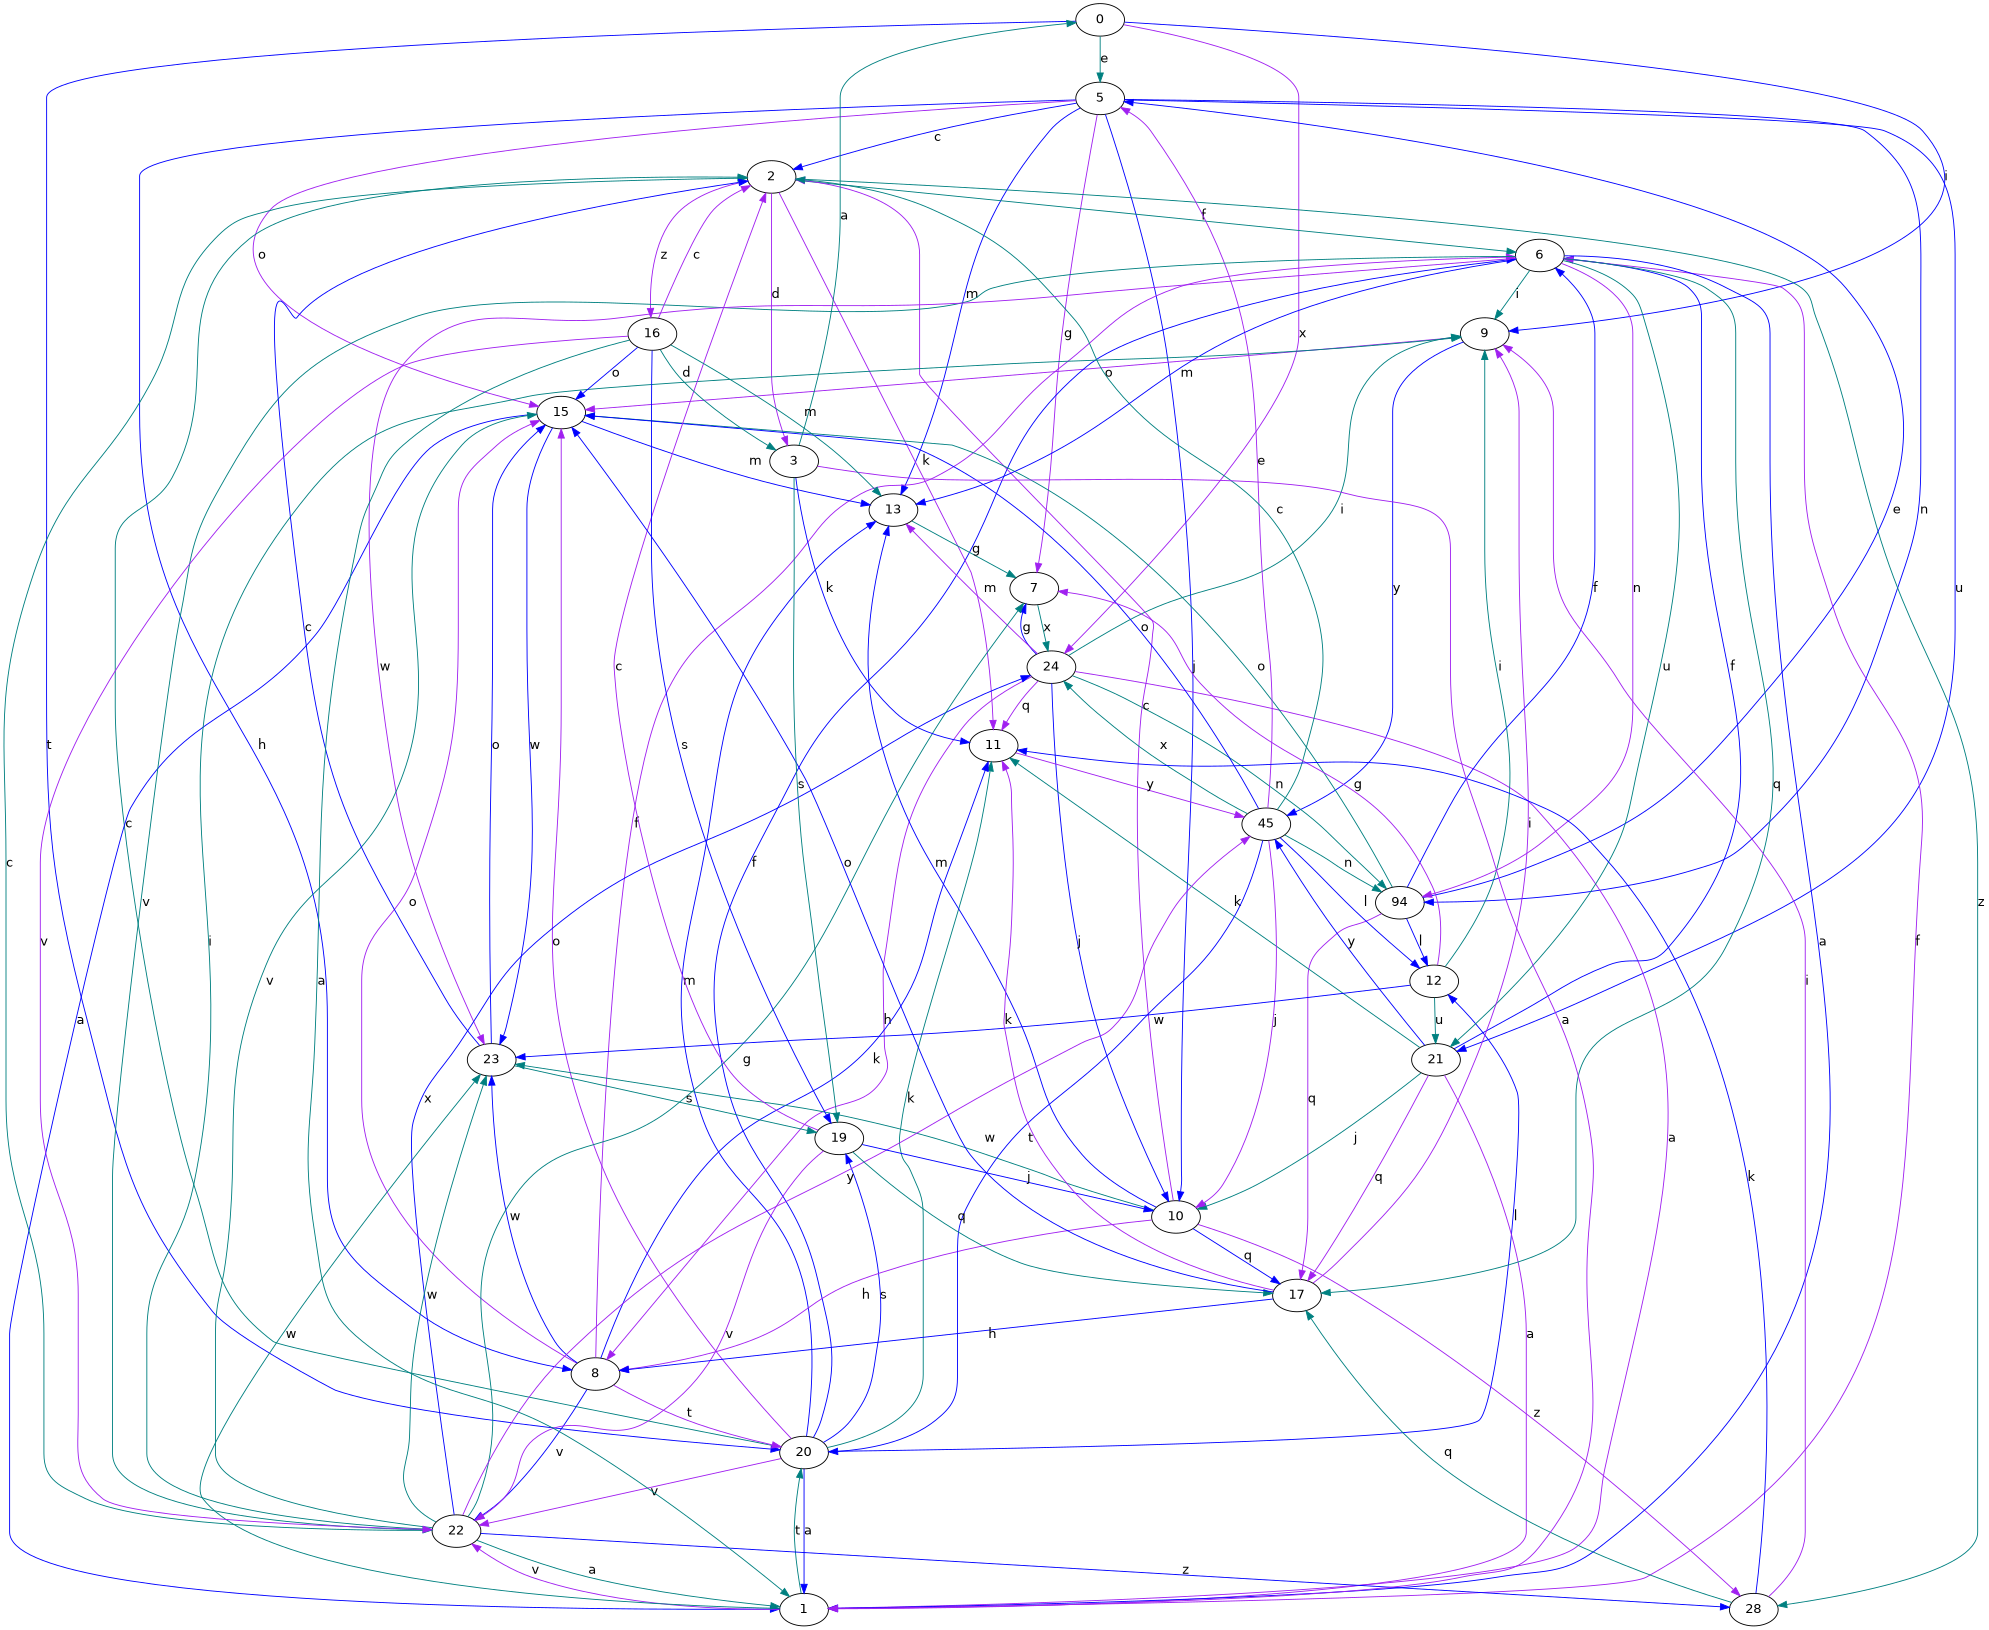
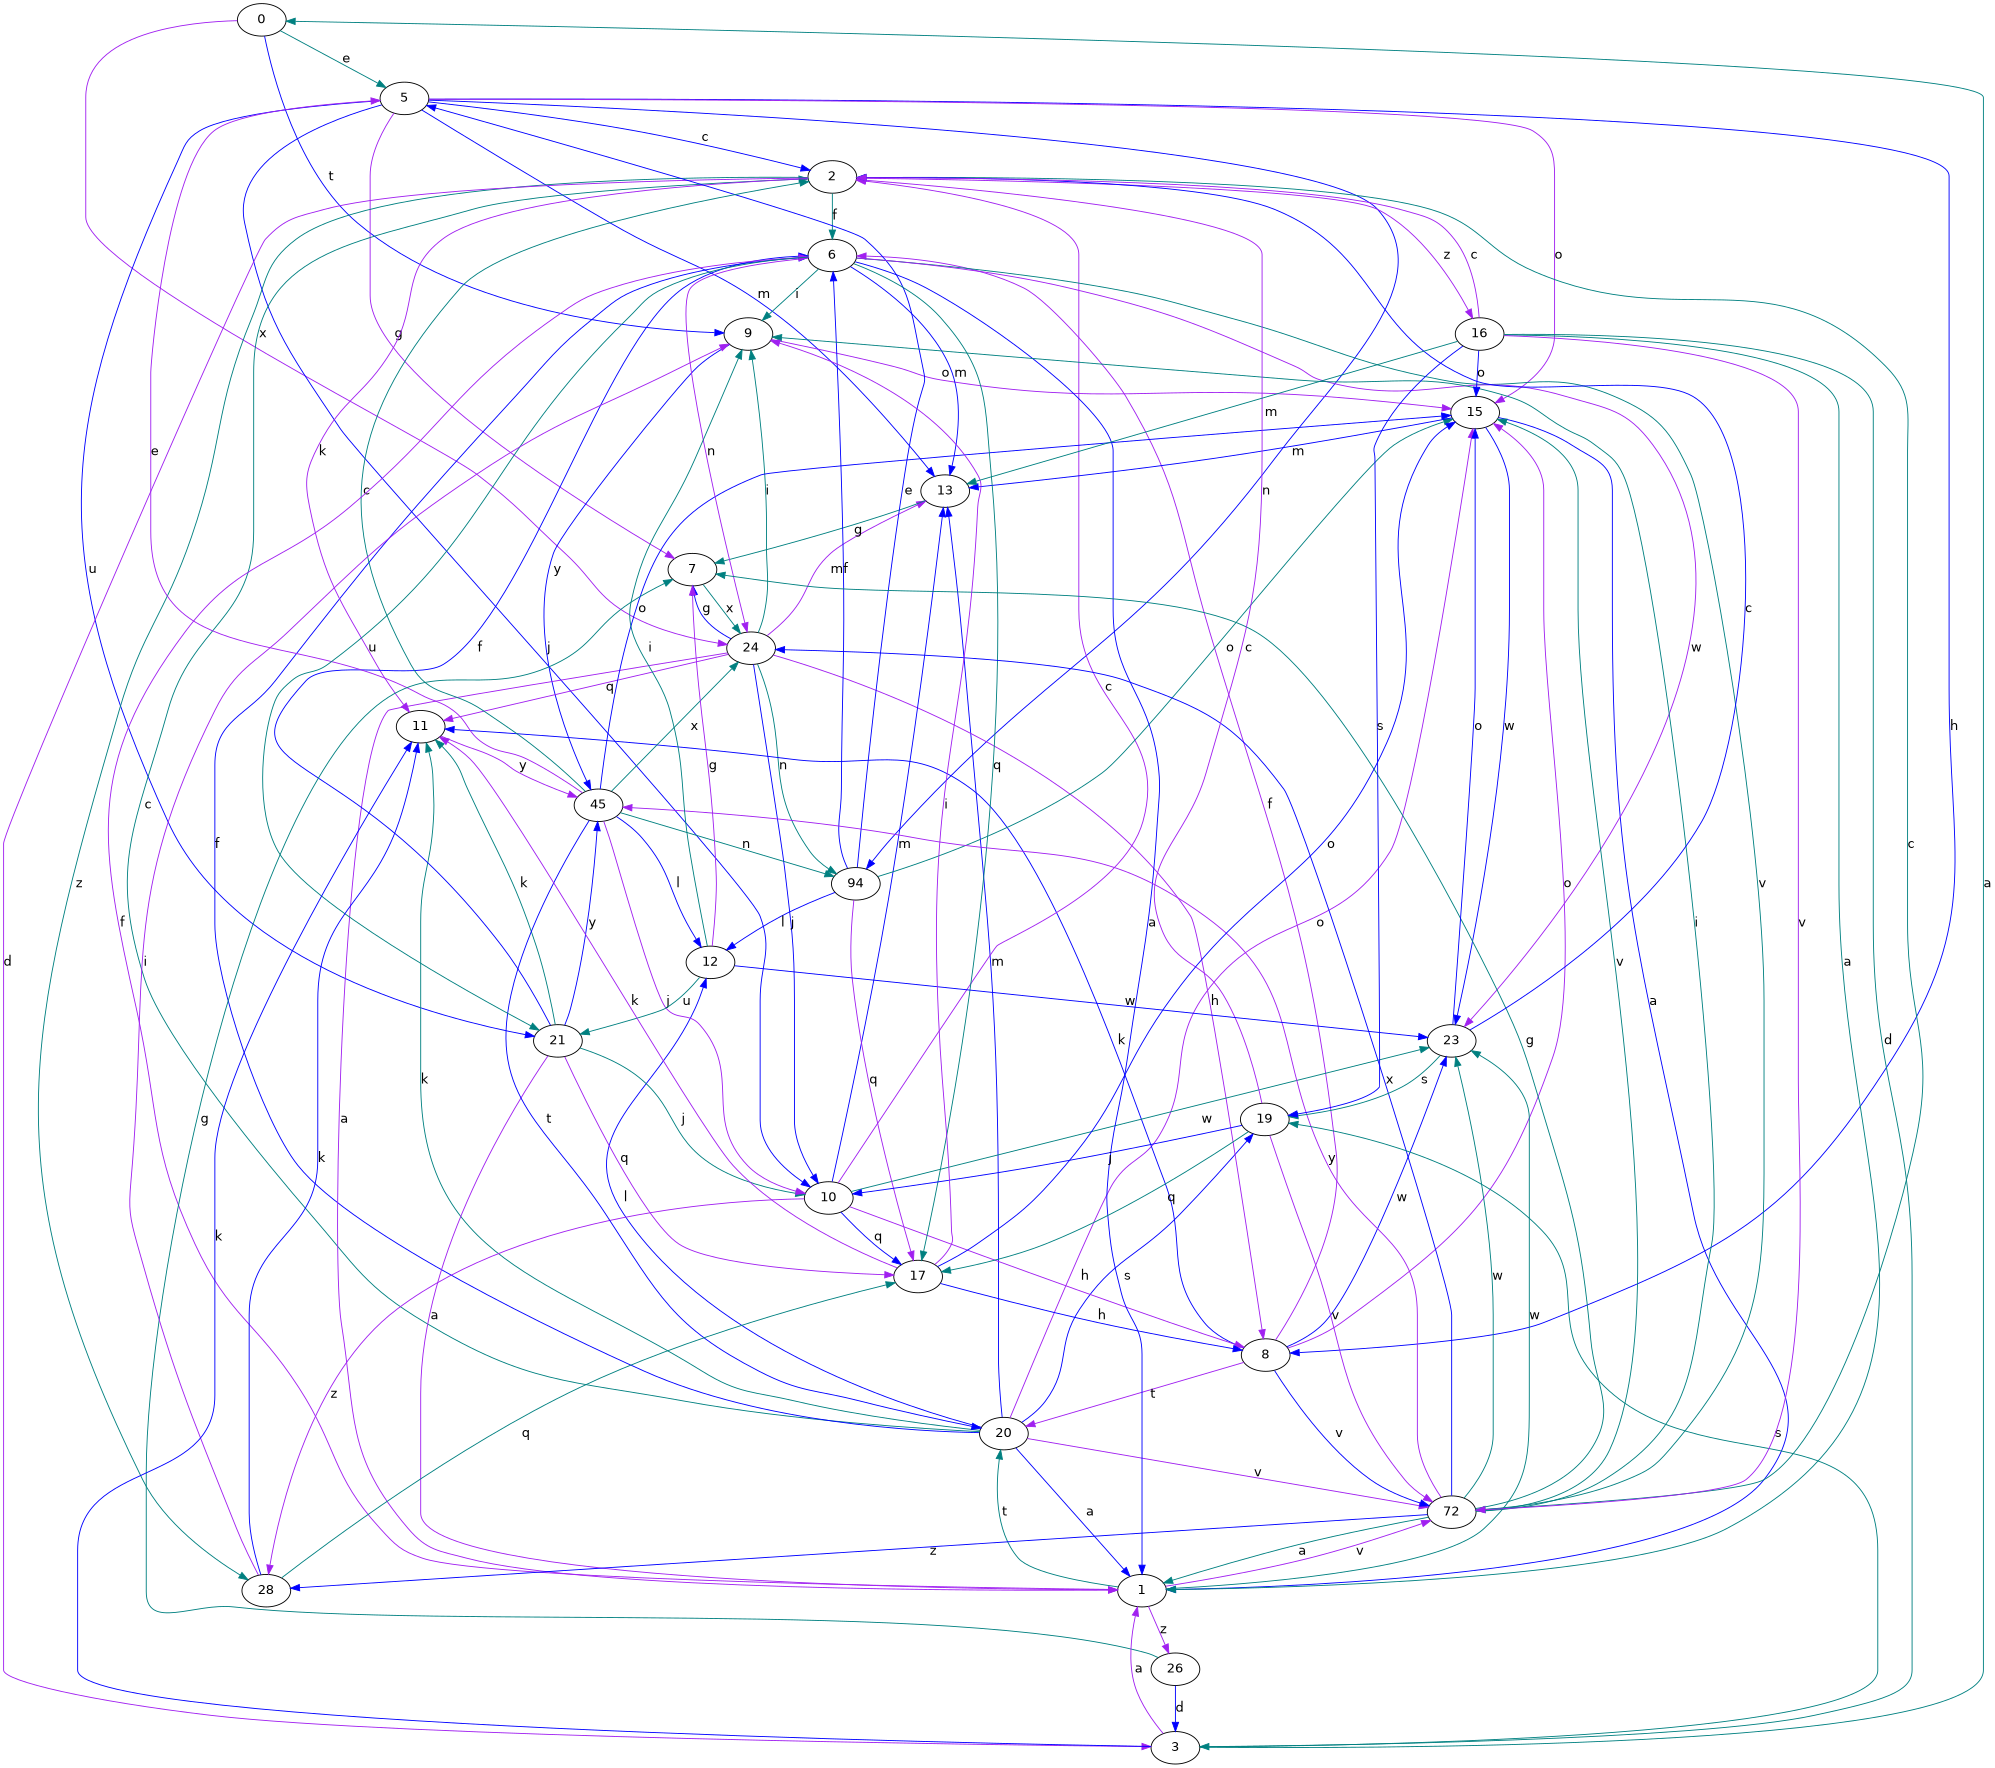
edge "0" -> "9": label "i" -> "t"
edge "0" -> "20": removed, label "t"
edge "6" -> "94": now "6" -> "24"
node "22": label "22" -> "72"
node "26": added
